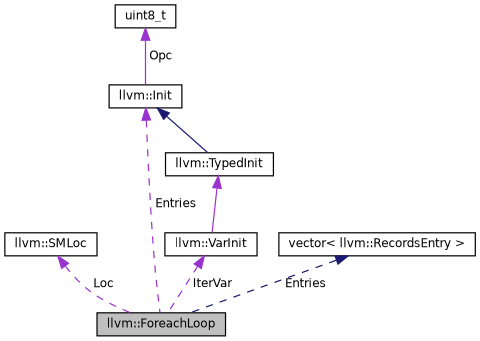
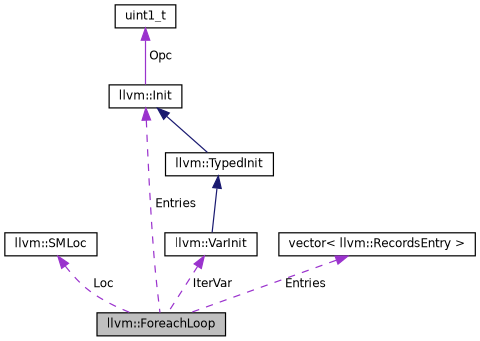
node "uint8_t": label "uint8_t" -> "uint1_t"
edge "llvm::VarInit" -> "llvm::TypedInit": color darkorchid3 -> midnightblue
edge "llvm::ForeachLoop" -> "vector< llvm::RecordsEntry >": color midnightblue -> darkorchid3
